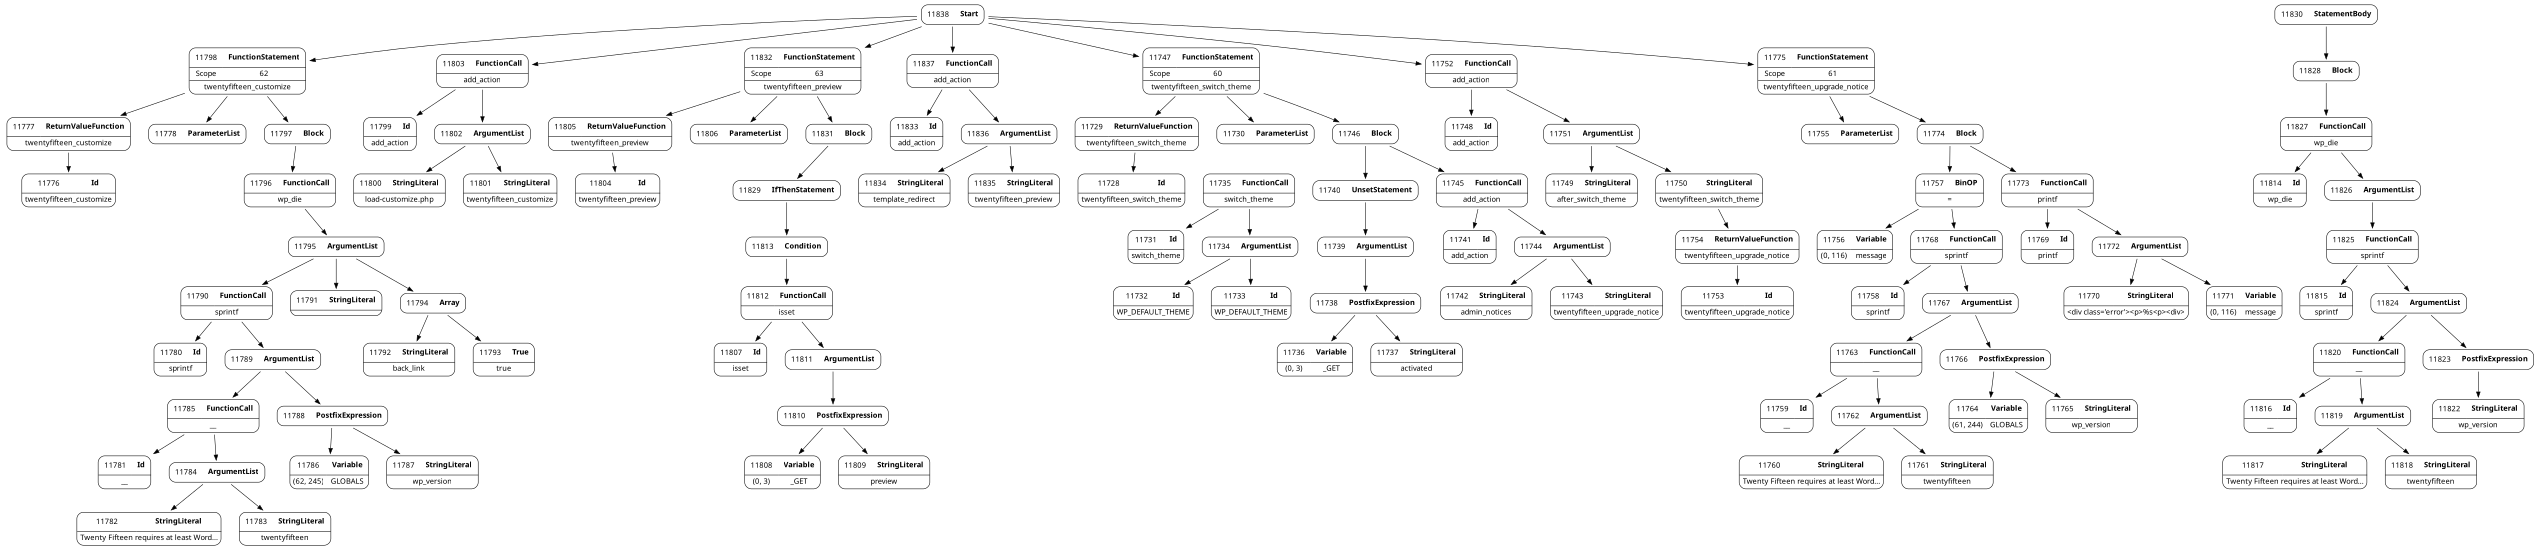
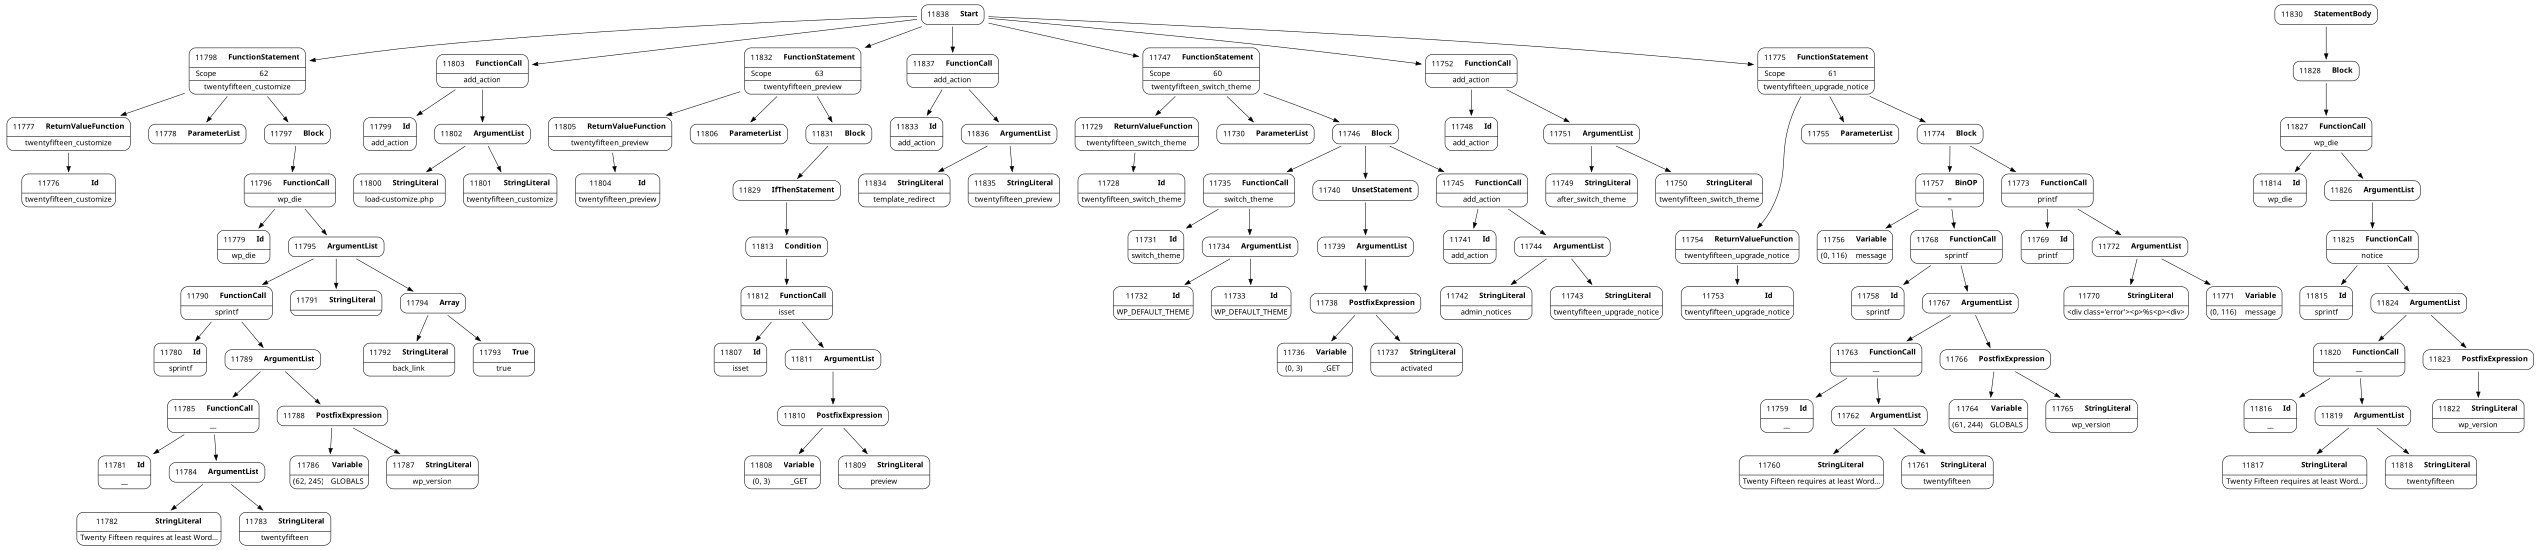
edge "11746" -> "11735": added
edge "11750" -> "11754": now "11775" -> "11754"
node "11779": added
node "11825": text "sprintf" -> "notice"
